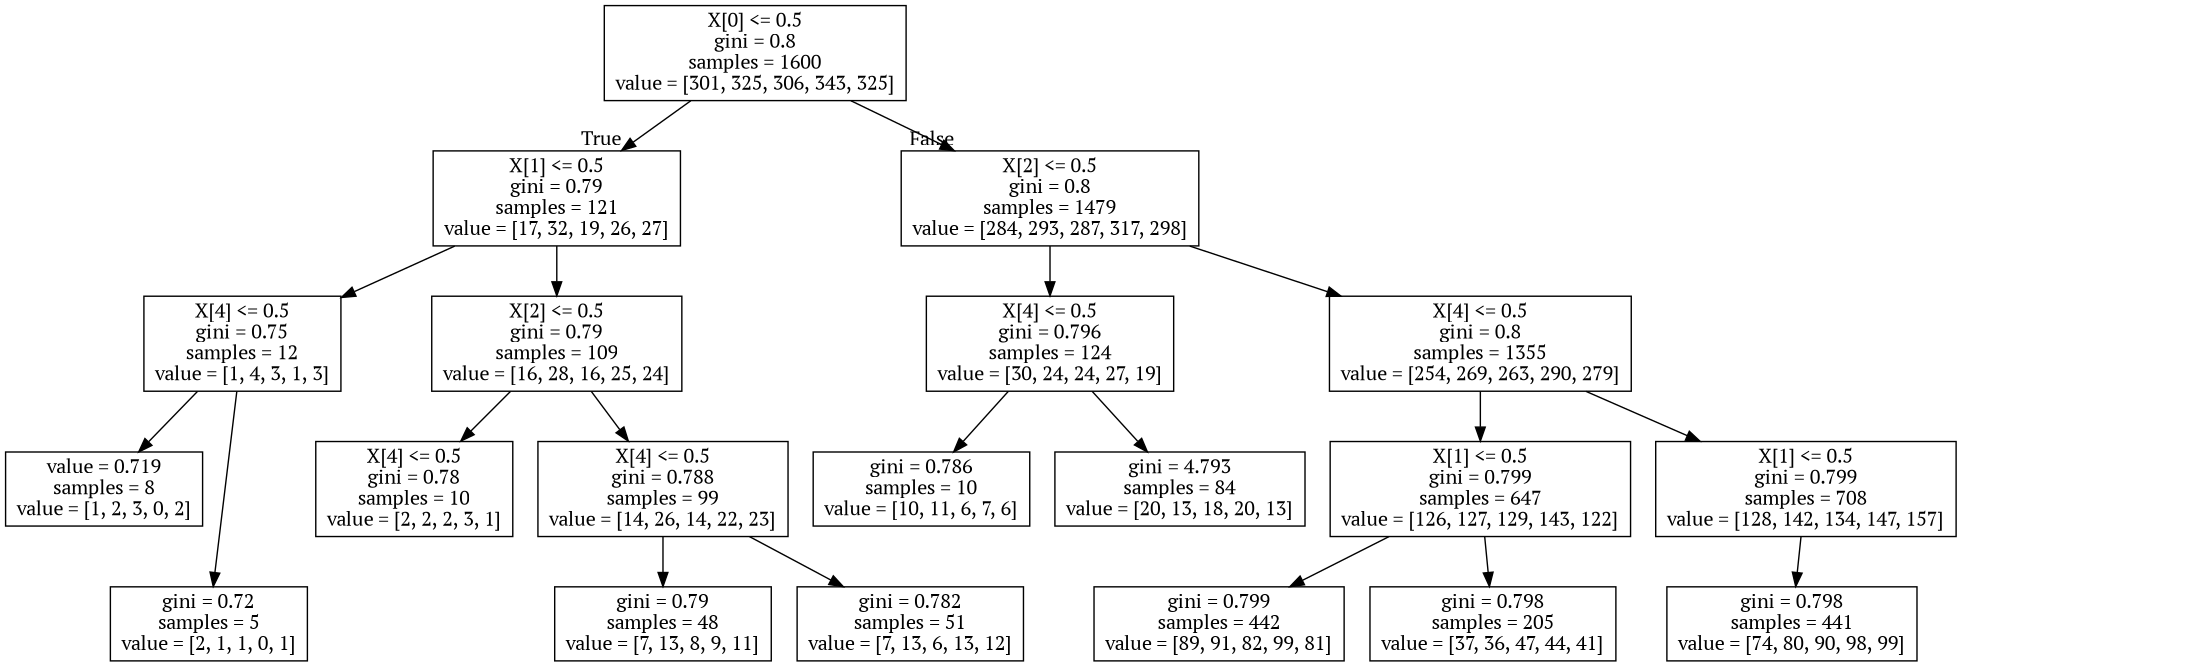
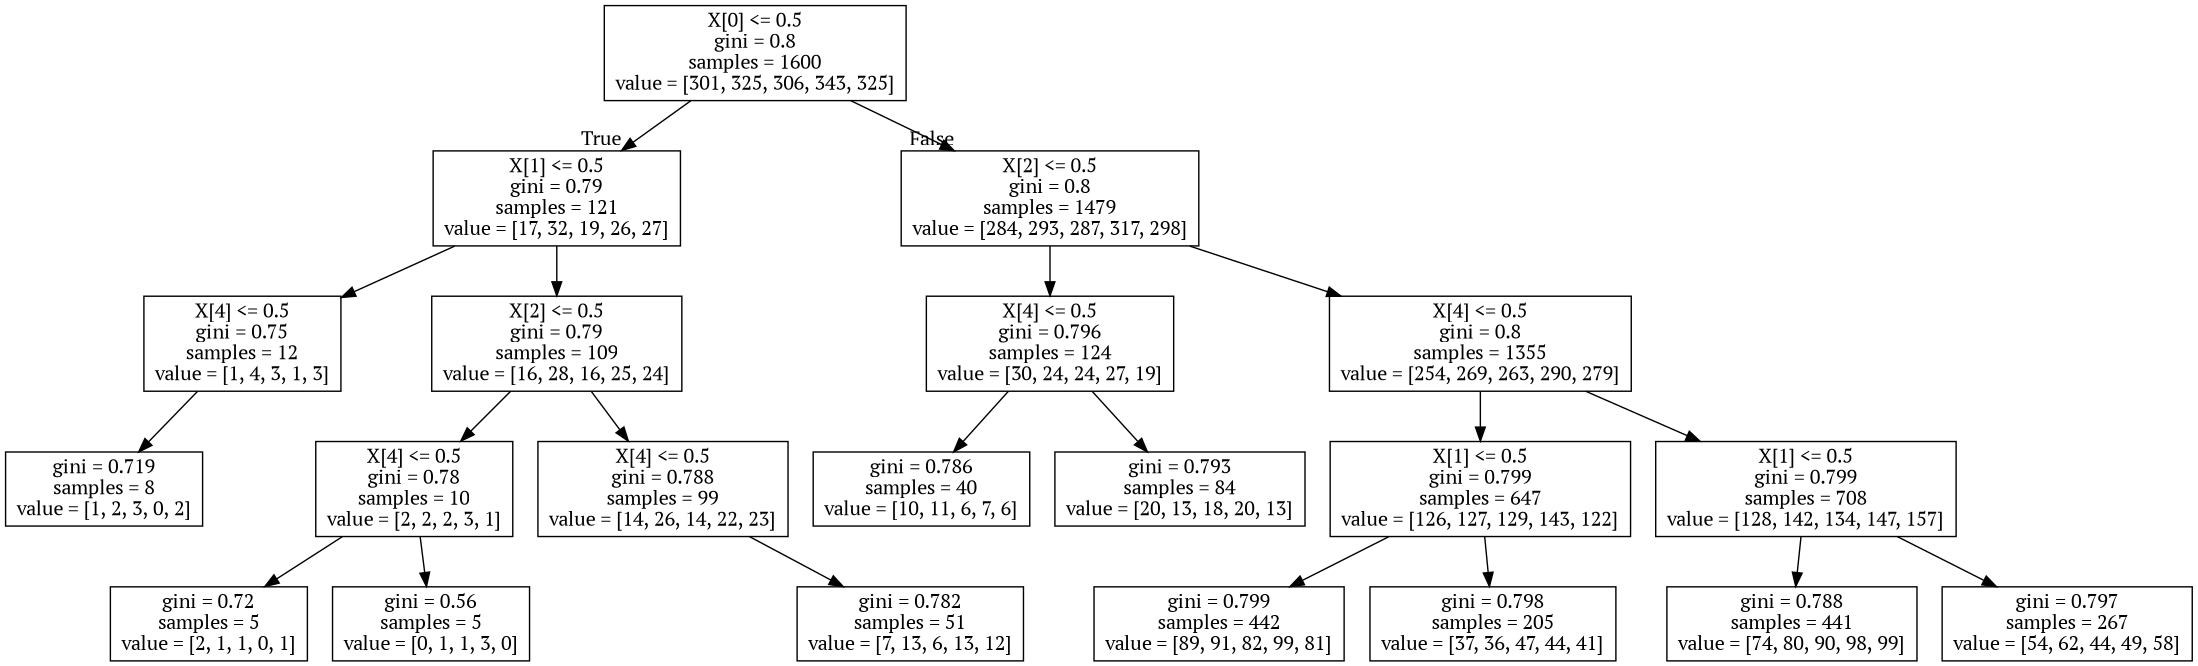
edge "X[4] <= 0.5 gini = 0.75 samples = 12 value = [1, 4, 3, 1, 3]" -> "gini = 0.72 samples = 5 value = [2, 1, 1, 0, 1]": now "X[4] <= 0.5 gini = 0.78 samples = 10 value = [2, 2, 2, 3, 1]" -> "gini = 0.72 samples = 5 value = [2, 1, 1, 0, 1]"
node "value = 0.719 samples = 8 value = [1, 2, 3, 0, 2]": label "value = 0.719 samples = 8 value = [1, 2, 3, 0, 2]" -> "gini = 0.719 samples = 8 value = [1, 2, 3, 0, 2]"
node "gini = 0.786 samples = 10 value = [10, 11, 6, 7, 6]": label "gini = 0.786 samples = 10 value = [10, 11, 6, 7, 6]" -> "gini = 0.786 samples = 40 value = [10, 11, 6, 7, 6]"
node "gini = 4.793 samples = 84 value = [20, 13, 18, 20, 13]": label "gini = 4.793 samples = 84 value = [20, 13, 18, 20, 13]" -> "gini = 0.793 samples = 84 value = [20, 13, 18, 20, 13]"
node "gini = 0.56 samples = 5 value = [0, 1, 1, 3, 0]": added
node "gini = 0.79 samples = 48 value = [7, 13, 8, 9, 11]": removed
node "gini = 0.798 samples = 441 value = [74, 80, 90, 98, 99]": label "gini = 0.798 samples = 441 value = [74, 80, 90, 98, 99]" -> "gini = 0.788 samples = 441 value = [74, 80, 90, 98, 99]"
node "gini = 0.797 samples = 267 value = [54, 62, 44, 49, 58]": added
